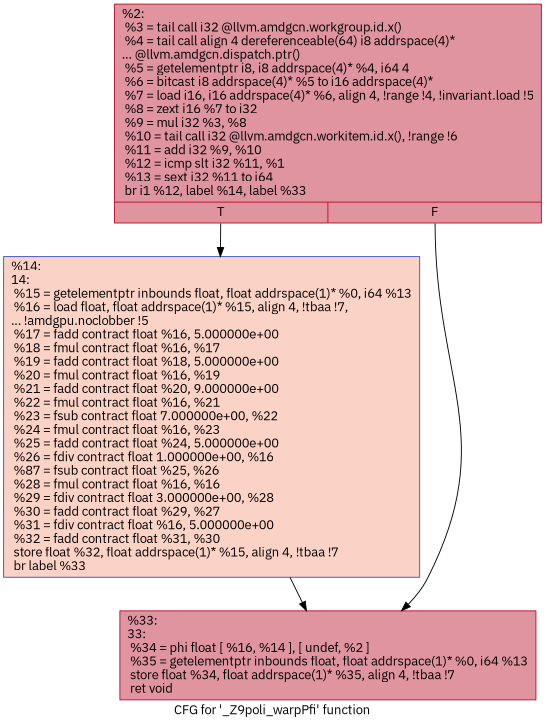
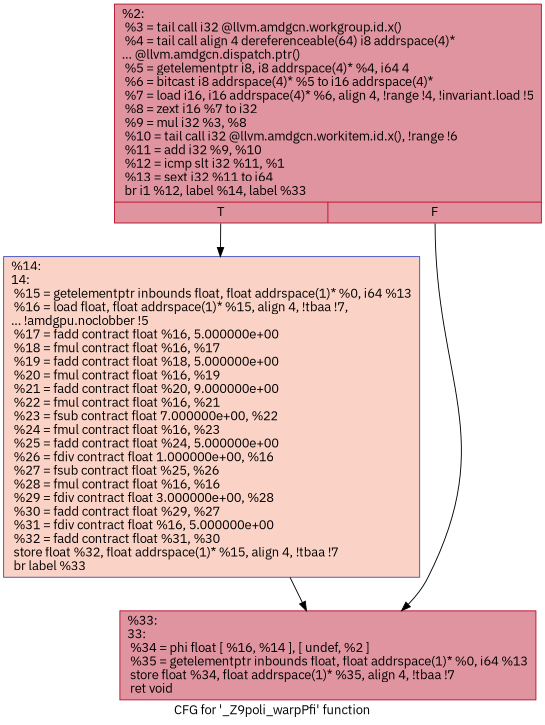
node "%14:": text "%87 = fsub contract float %25, %26" -> "%27 = fsub contract float %25, %26"
